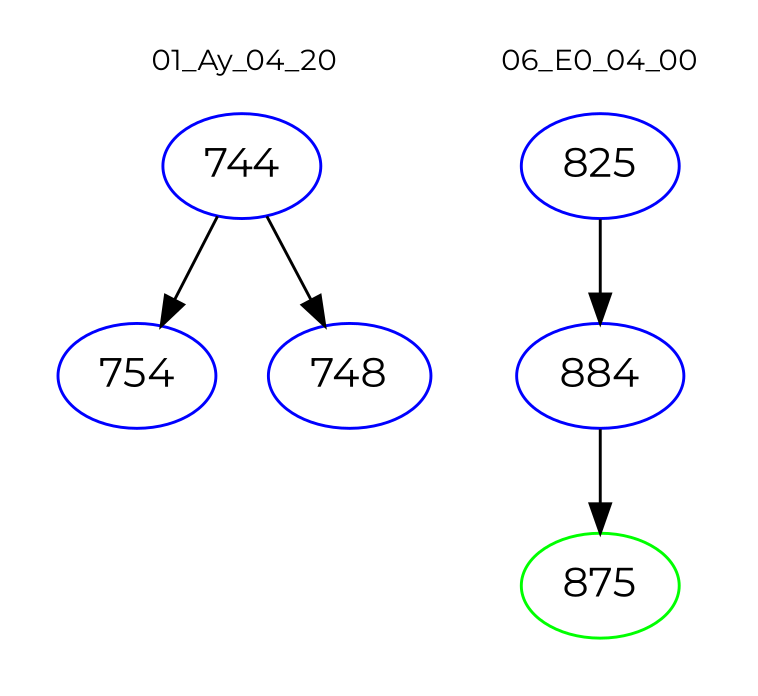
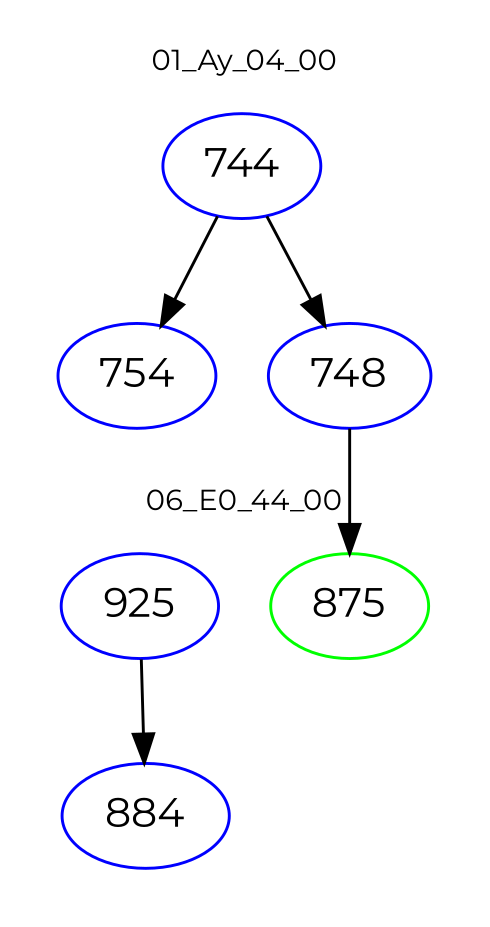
cluster "01_Ay_04_20": label "01_Ay_04_20" -> "01_Ay_04_00"
cluster "06_E0_04_00": label "06_E0_04_00" -> "06_E0_44_00"
node "825": label "825" -> "925"
edge "884" -> "875": now "748" -> "875"
